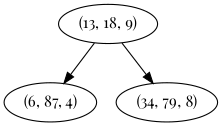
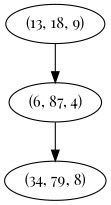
edge "(13, 18, 9)" -> "(34, 79, 8)": now "(6, 87, 4)" -> "(34, 79, 8)"
